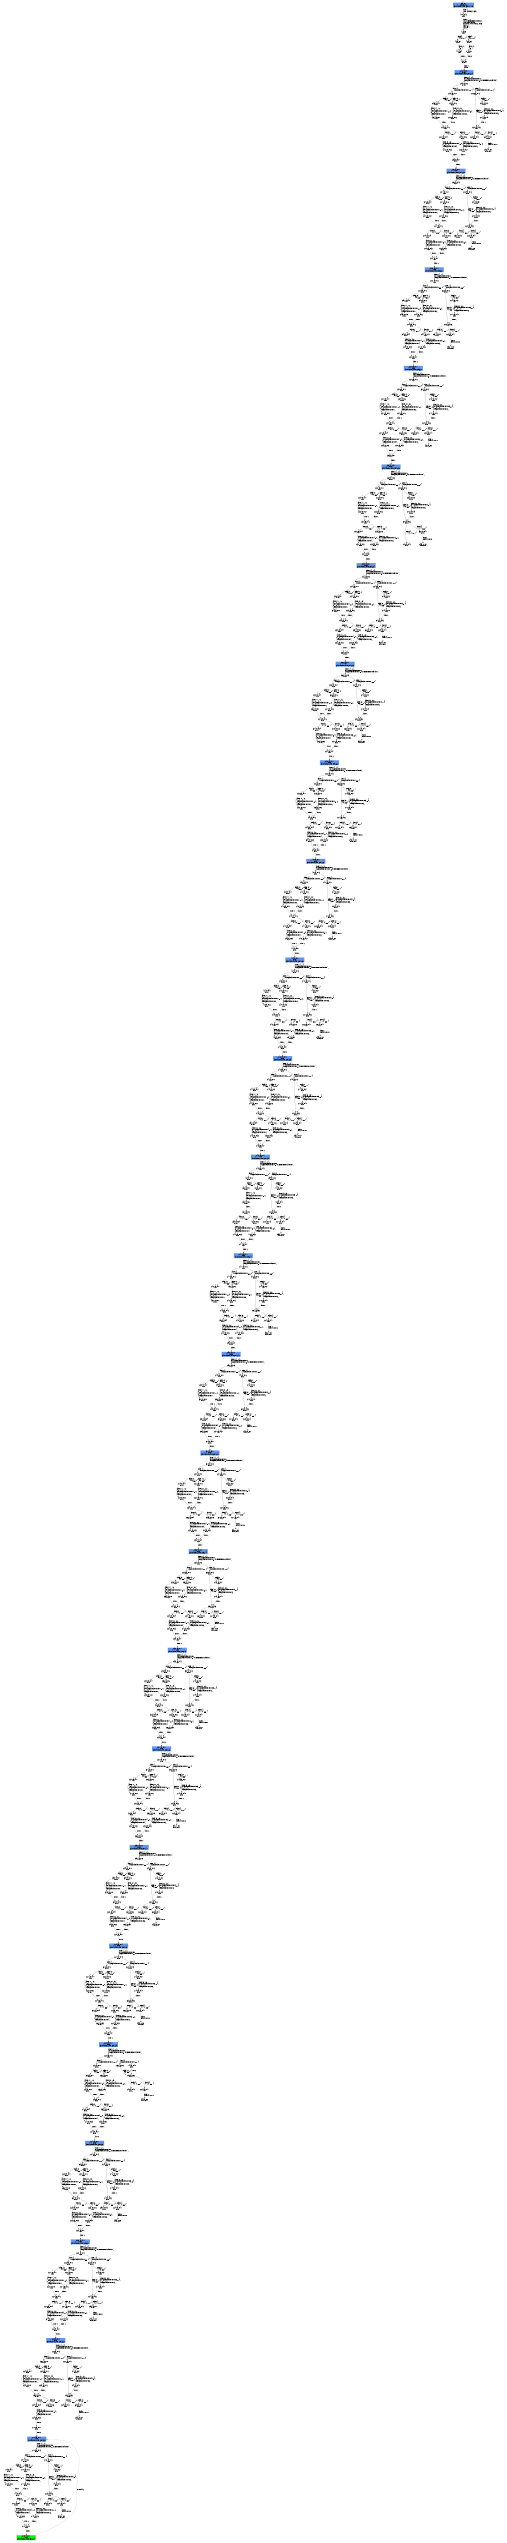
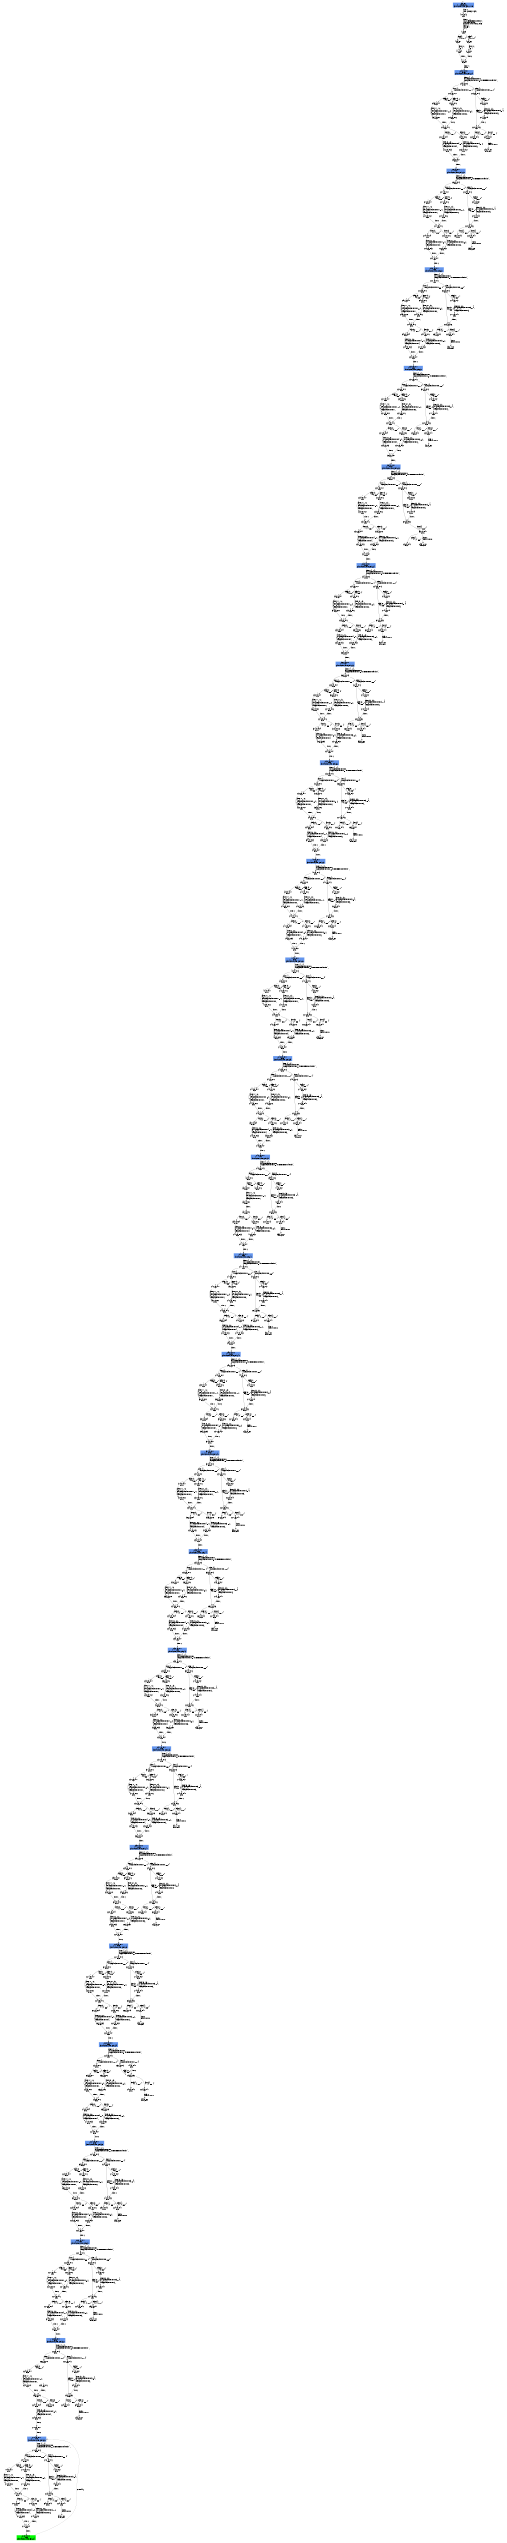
edge "8808 @ N36 main" -> "8858 @ N42 main": now "8857 @ N41 main" -> "8858 @ N42 main"
node "8689 @ N18 main": removed
